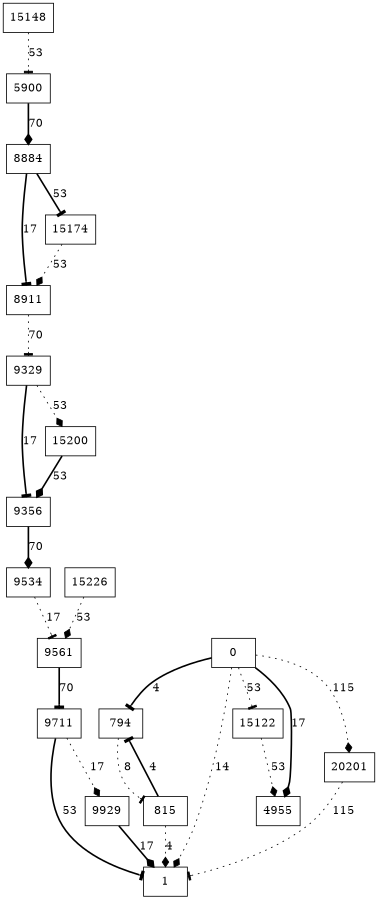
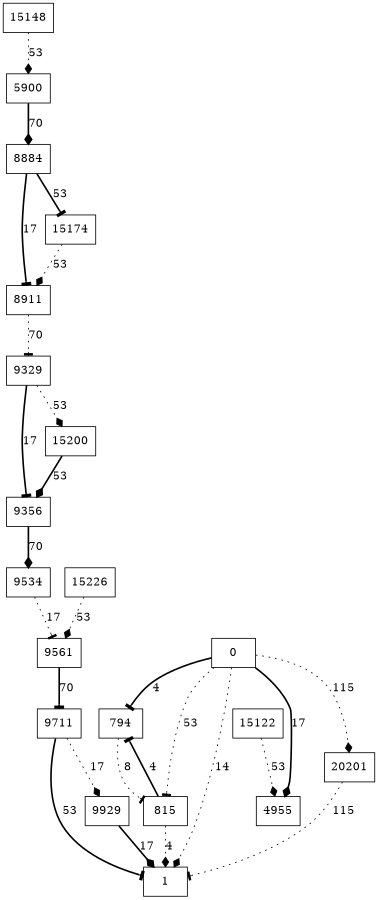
edge "15148" -> "5900": arrowhead tee -> diamond
edge "0" -> "15122": now "0" -> "815"
